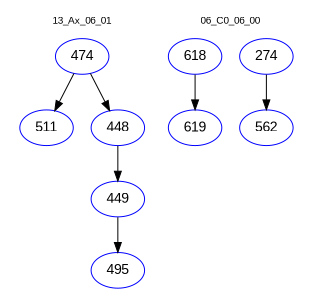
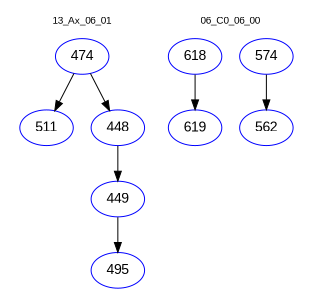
node "274": label "274" -> "574"
